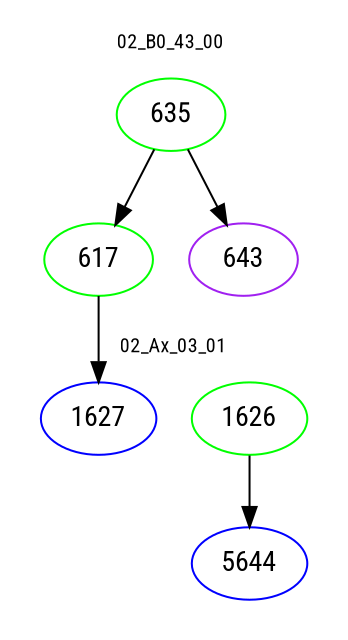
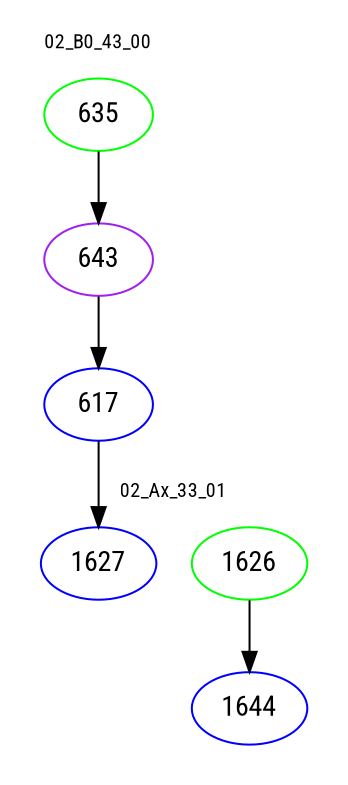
edge "635" -> "617": now "643" -> "617"
node "617": color green -> blue
cluster "02_Ax_03_01": label "02_Ax_03_01" -> "02_Ax_33_01"
node "5644": label "5644" -> "1644"
